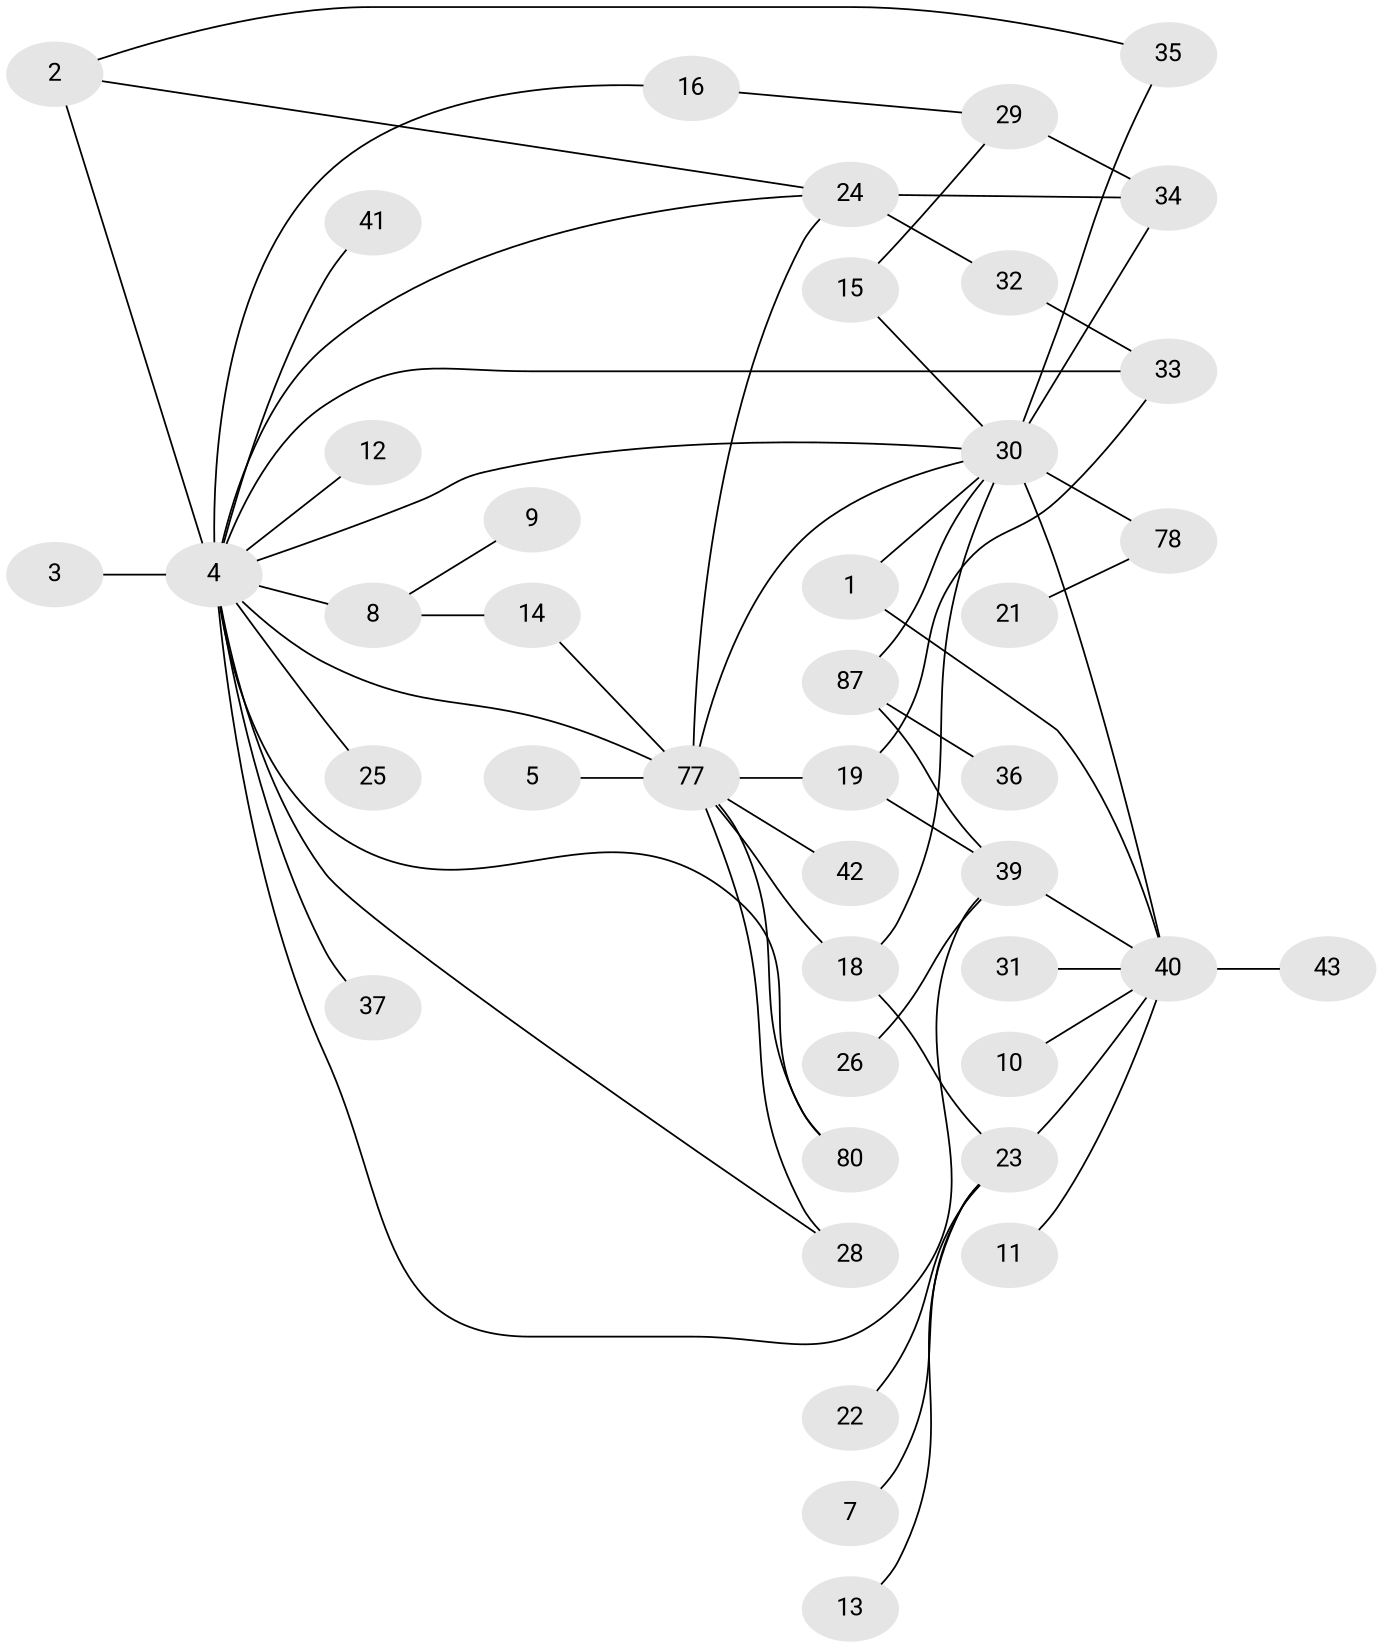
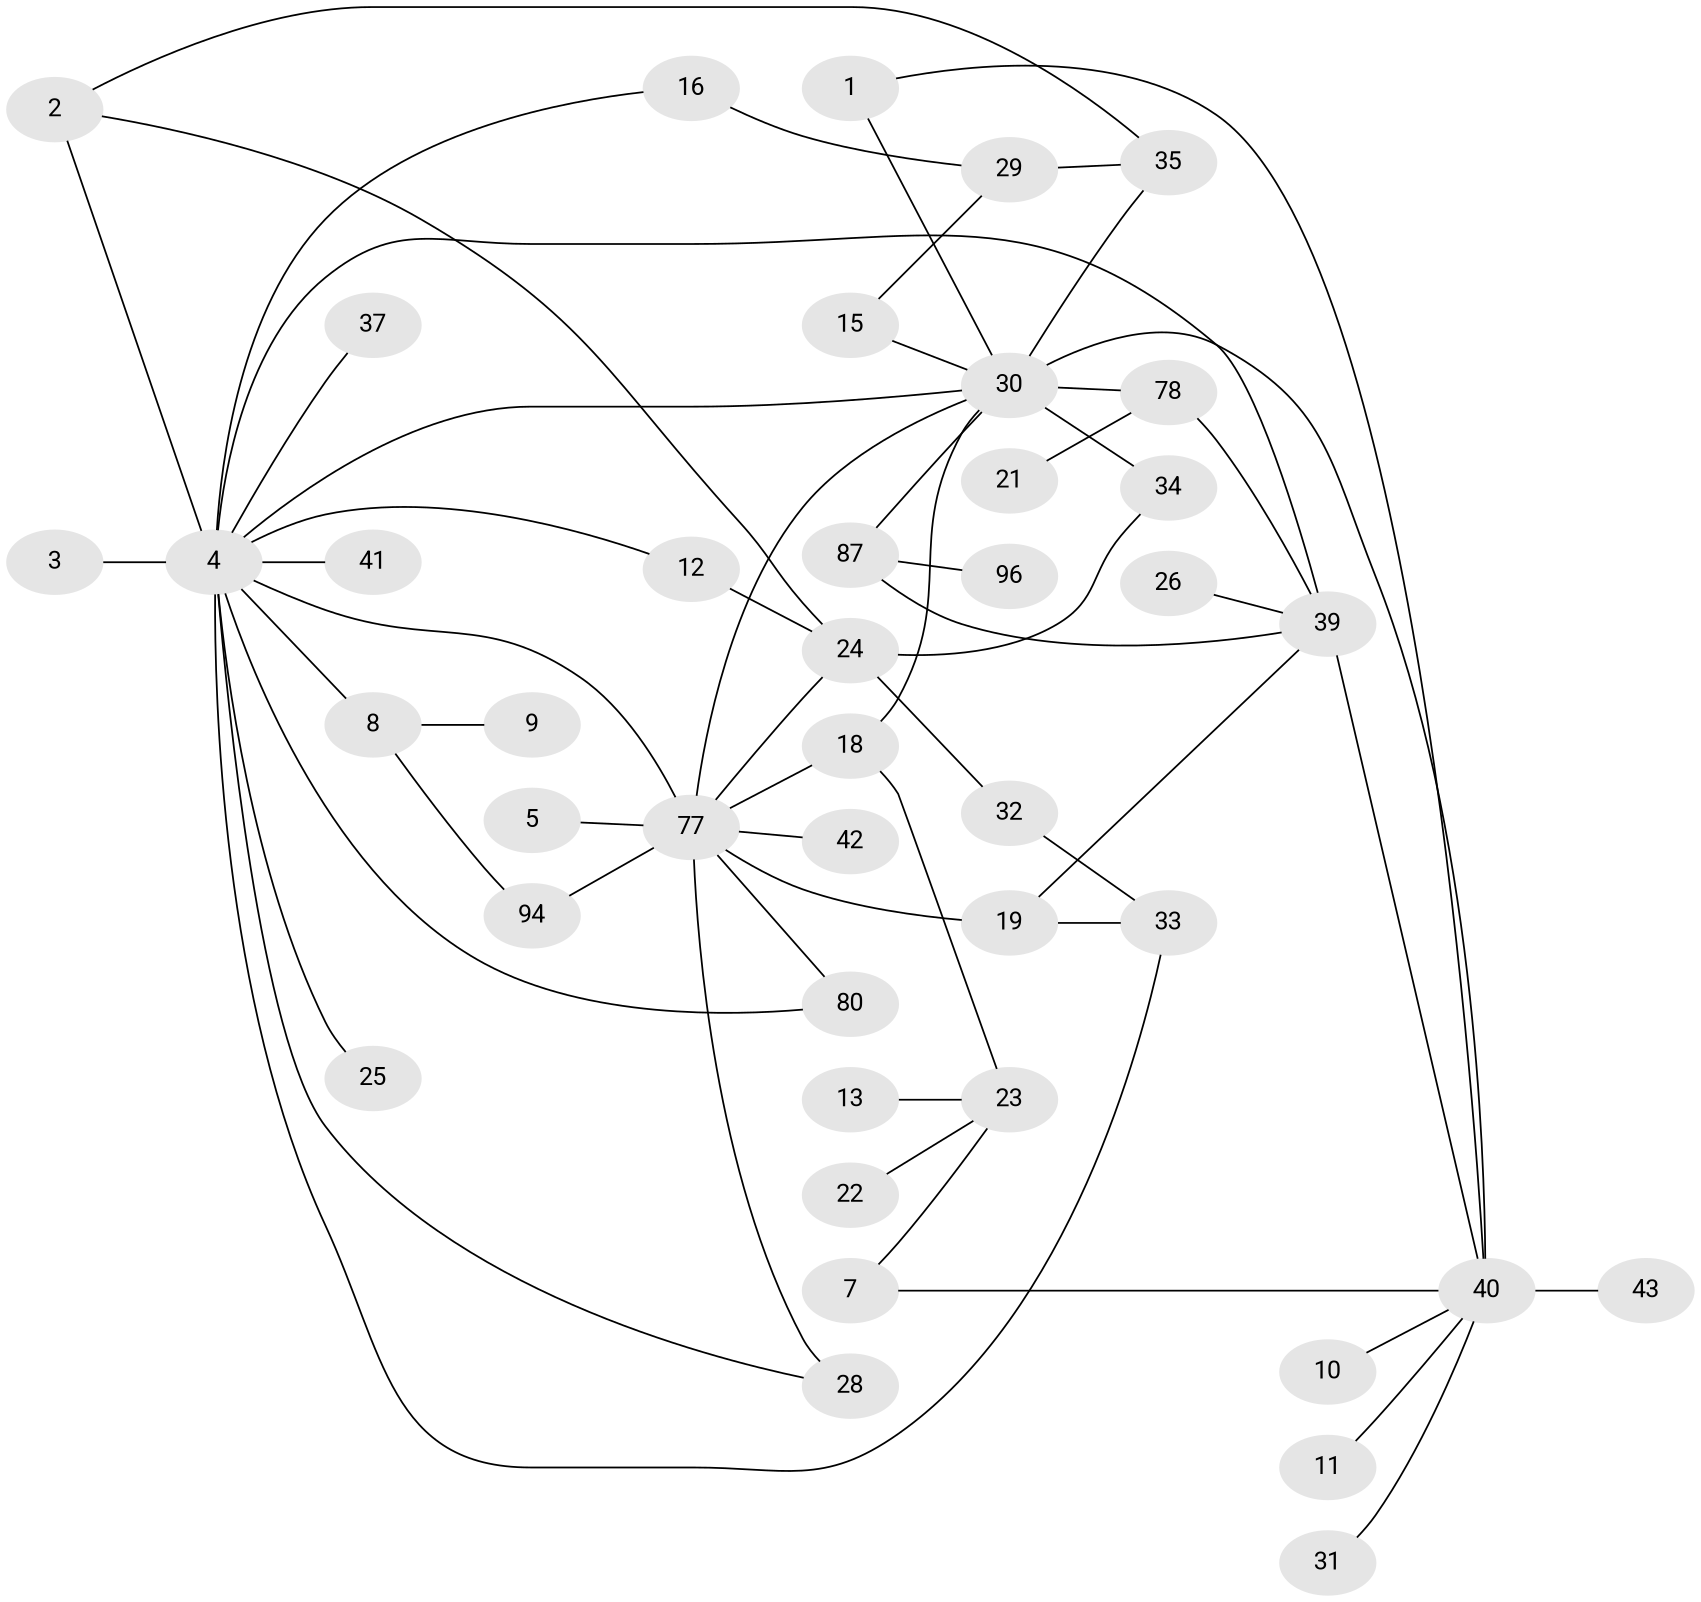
edge "29" -- "34": now "29" -- "35"
edge "24" -- "4": now "24" -- "12"
edge "78" -- "39": added
node "14": label "14" -> "94"
node "36": label "36" -> "96"
edge "40" -- "23": now "40" -- "7"
